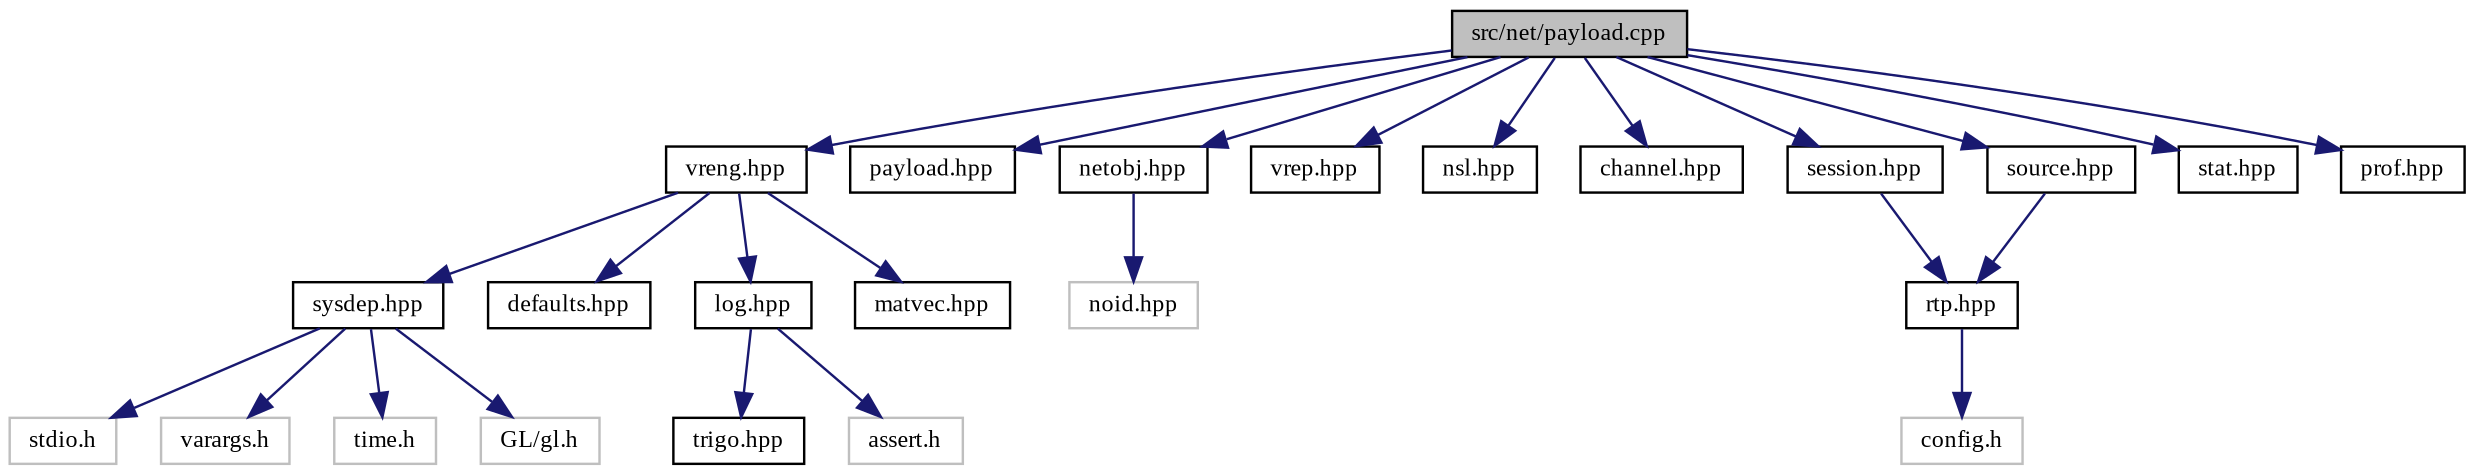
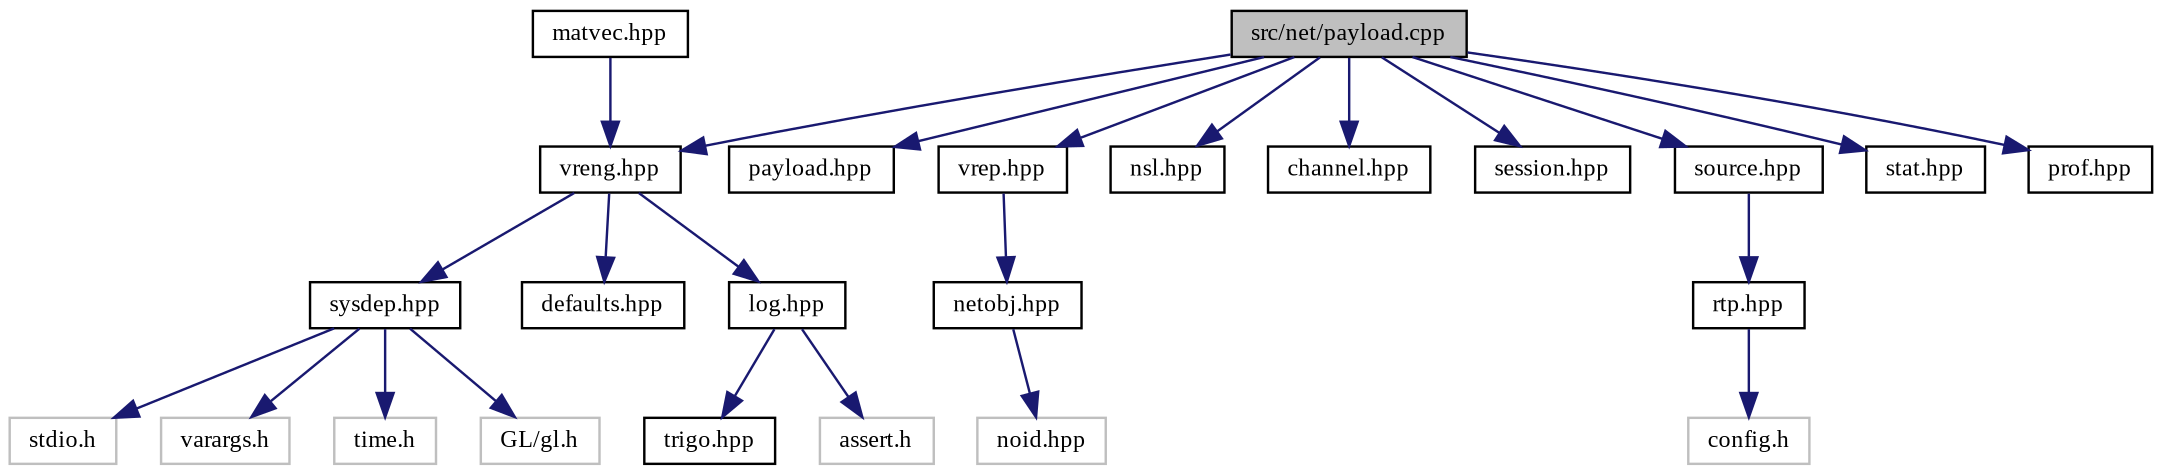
edge "src/net/payload.cpp" -> "netobj.hpp": now "vrep.hpp" -> "netobj.hpp"
edge "session.hpp" -> "rtp.hpp": removed
edge "vreng.hpp" -> "matvec.hpp": reversed
